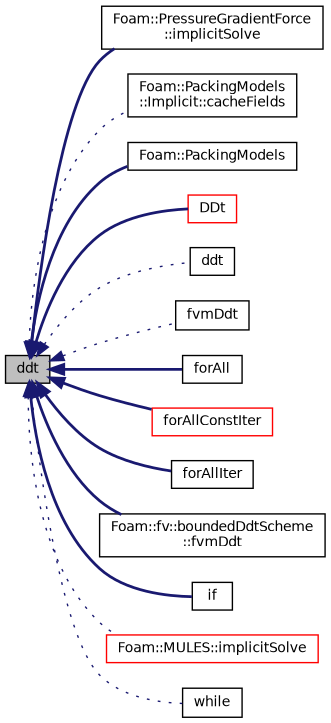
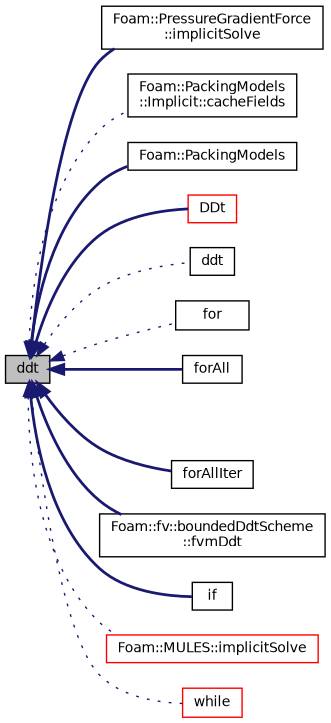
node "fvmDdt": label "fvmDdt" -> "for"
node "forAllConstIter": removed
node "while": color black -> red
